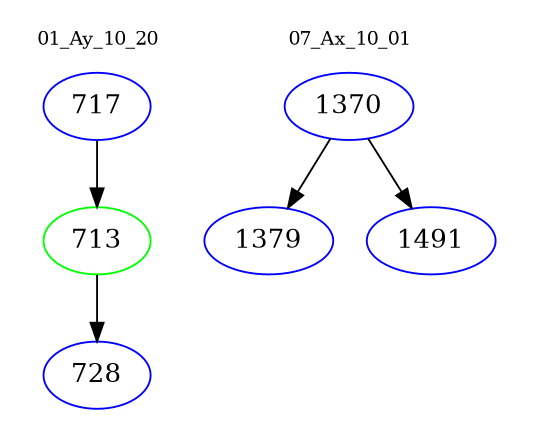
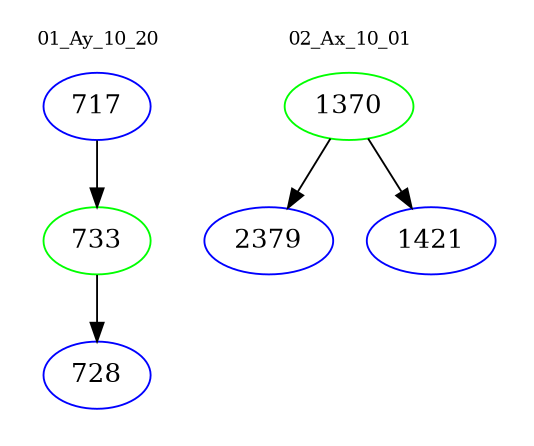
cluster "07_Ax_10_01": label "07_Ax_10_01" -> "02_Ax_10_01"
node "1370": color blue -> green
node "713": label "713" -> "733"
node "1379": label "1379" -> "2379"
node "1491": label "1491" -> "1421"
